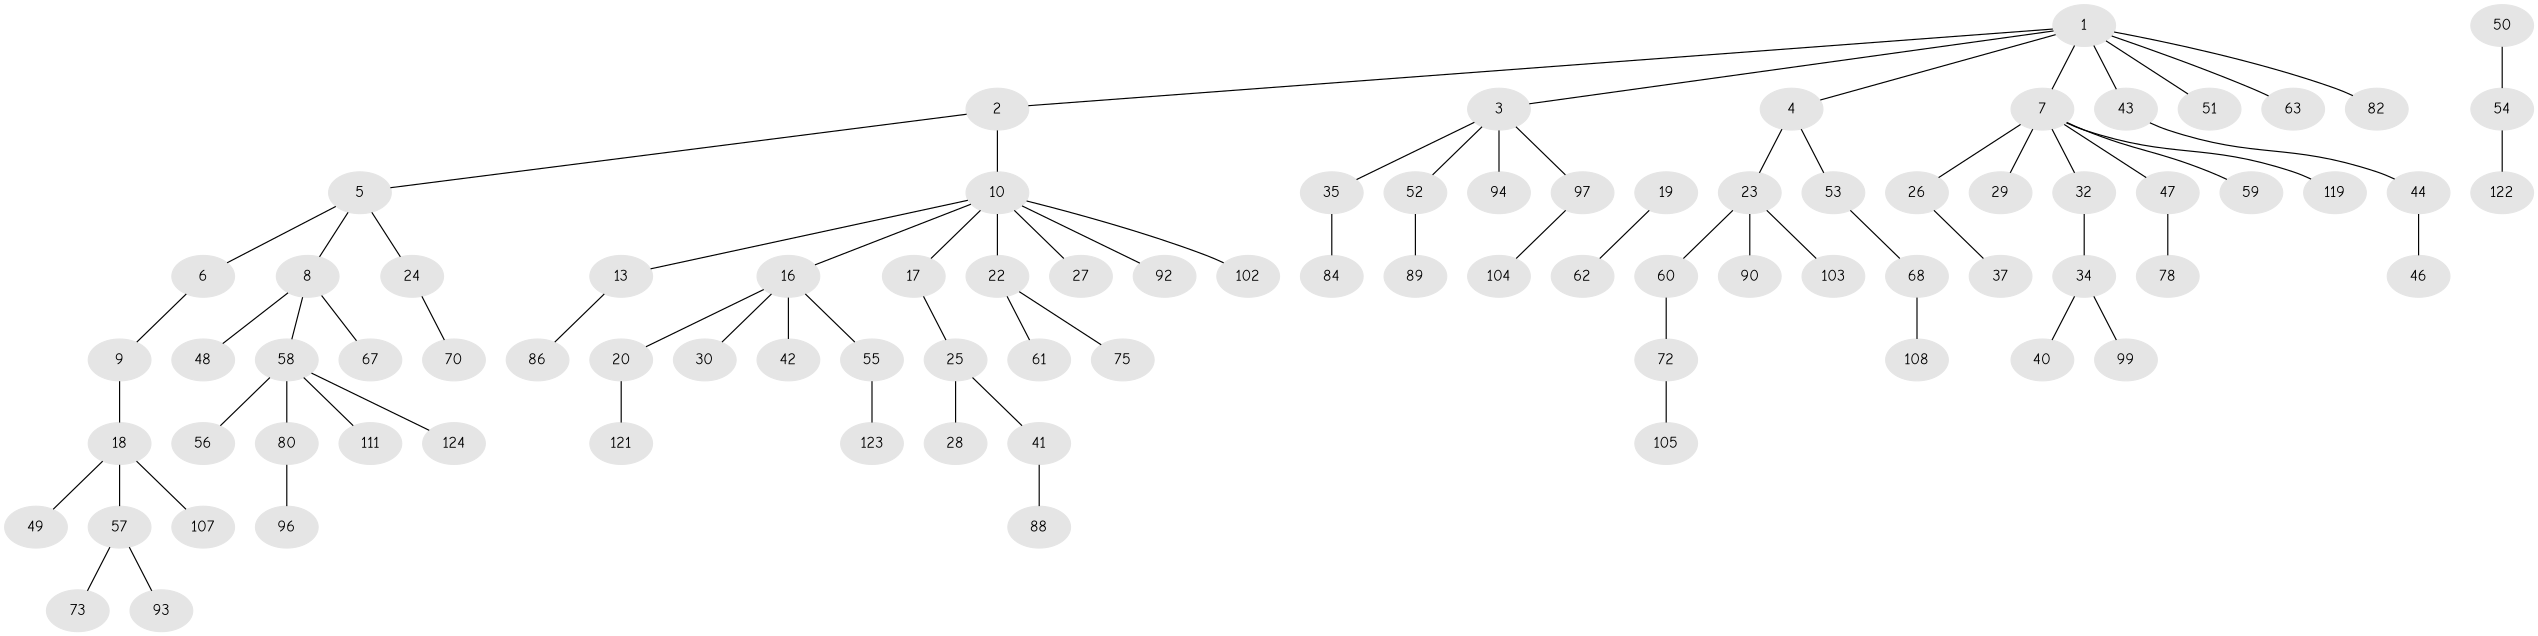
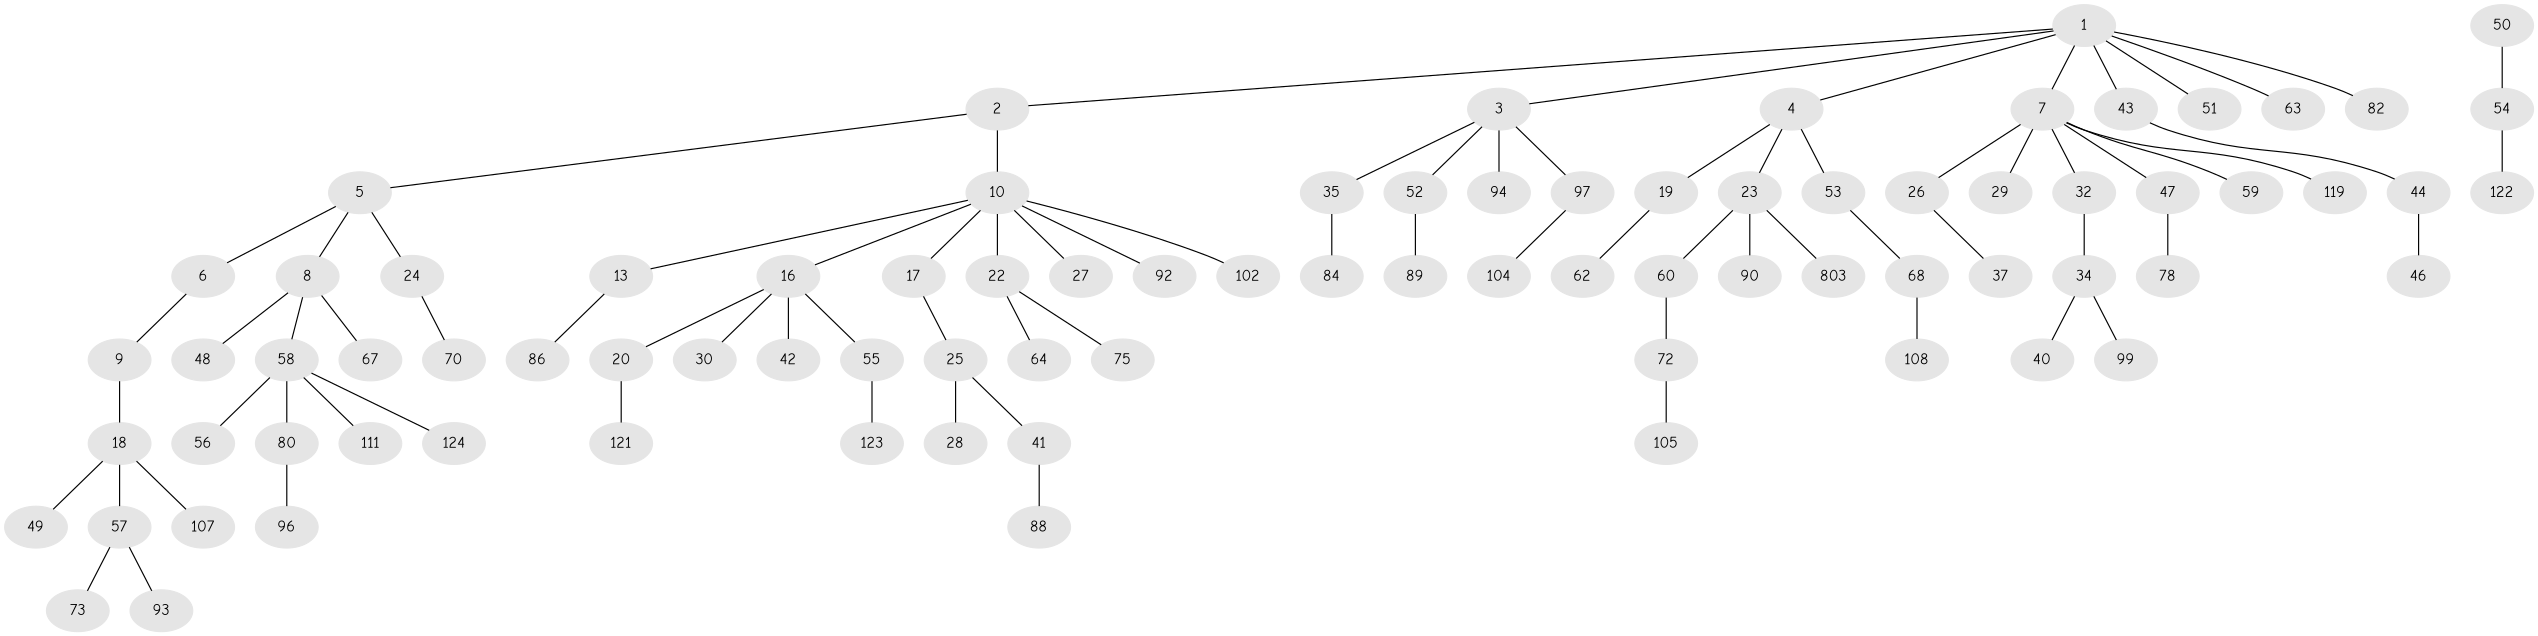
edge "4" -- "19": added
node "103": label "103" -> "803"
node "61": label "61" -> "64"
